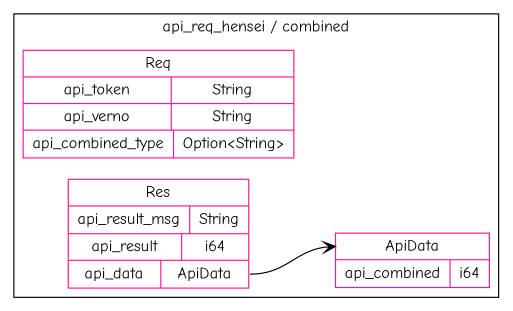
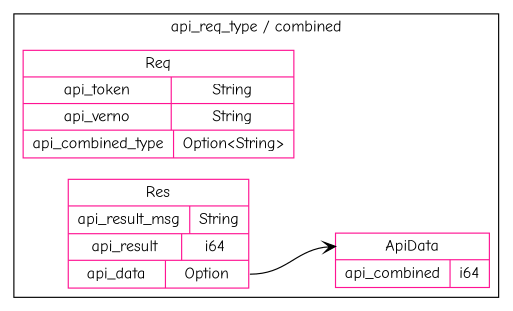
cluster "api_req_hensei / combined": label "api_req_hensei / combined" -> "api_req_type / combined"
node "Res": text "ApiData" -> "Option"
